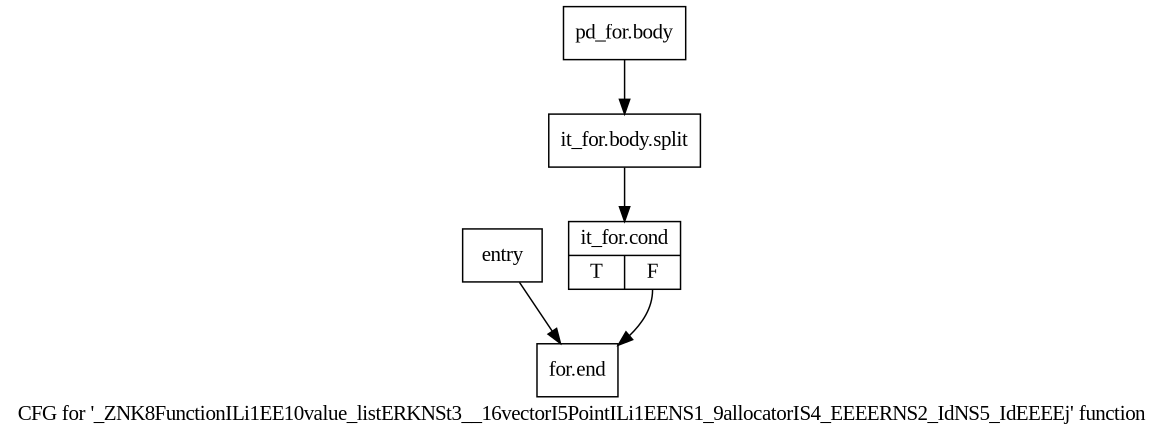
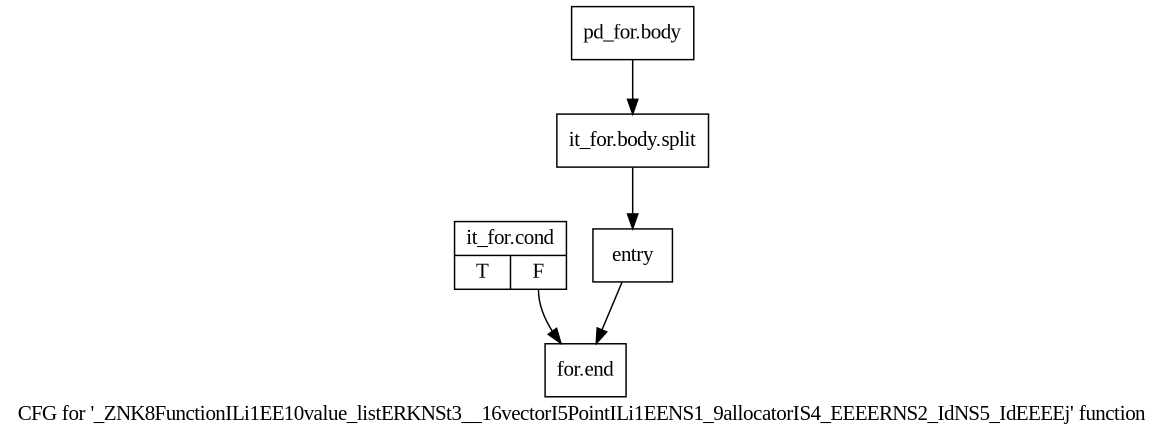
edge "it_for.body.split" -> "it_for.cond": now "it_for.body.split" -> "entry"
